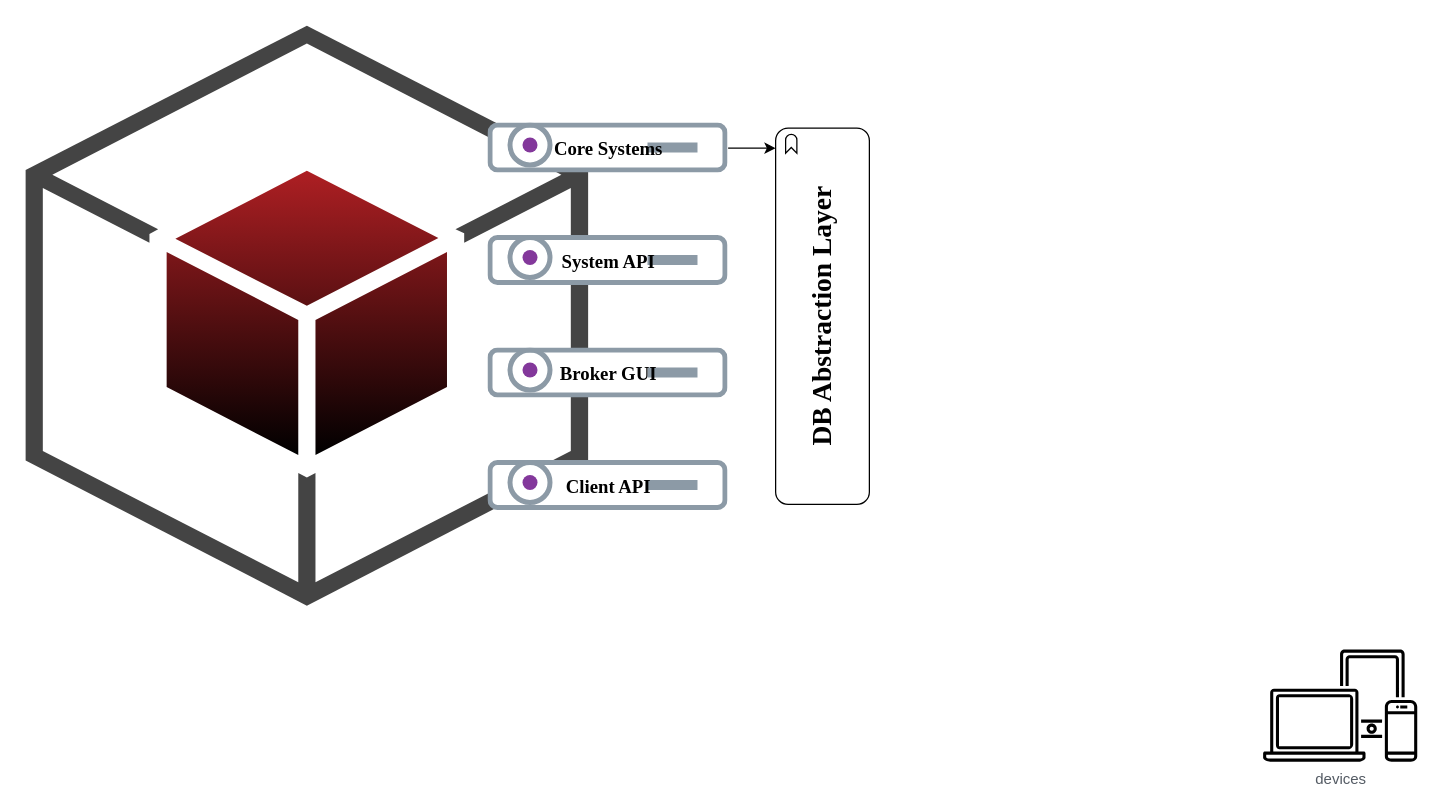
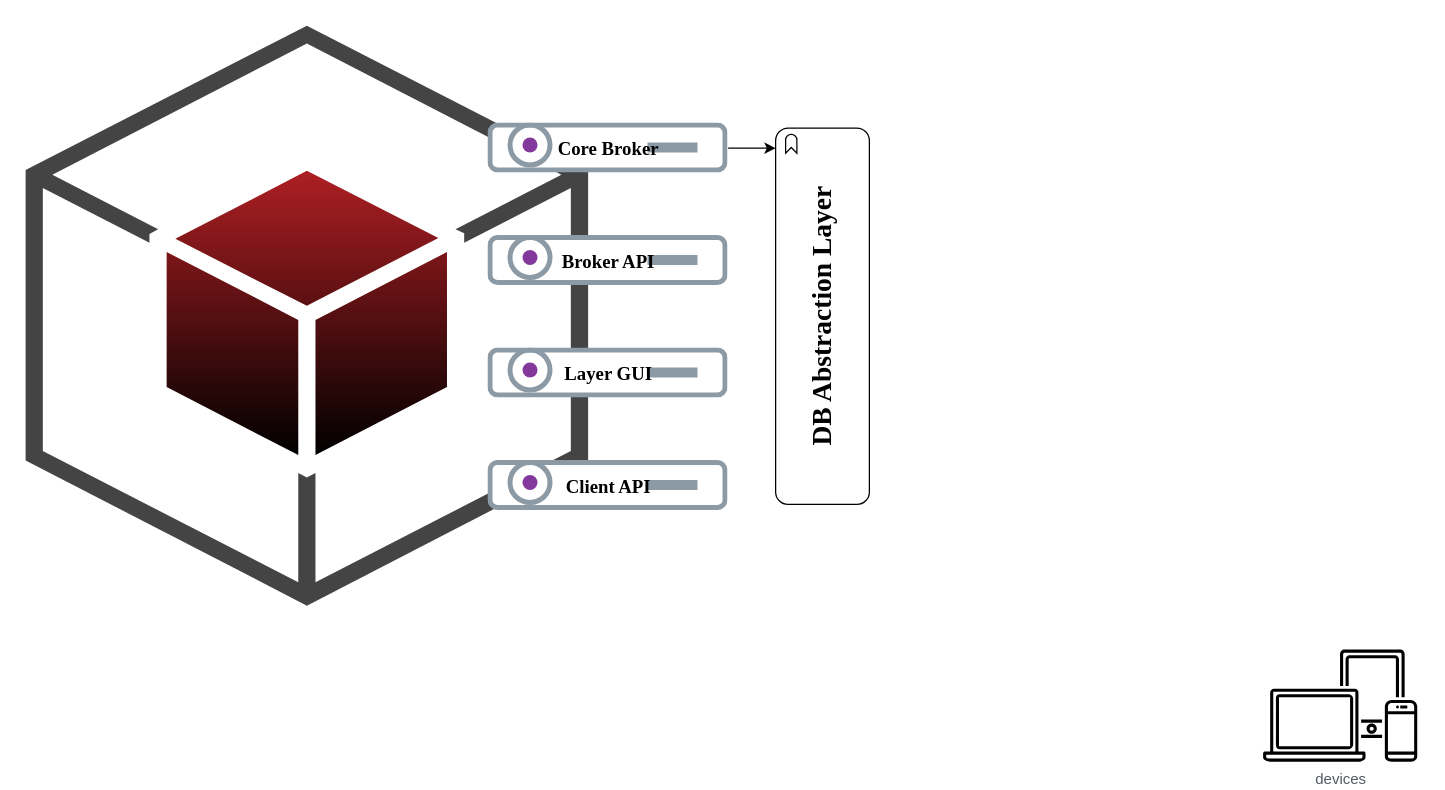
node "Core Systems": label "Core Systems" -> "Core Broker"
node "System API": label "System API" -> "Broker API"
node "Broker GUI": label "Broker GUI" -> "Layer GUI"
